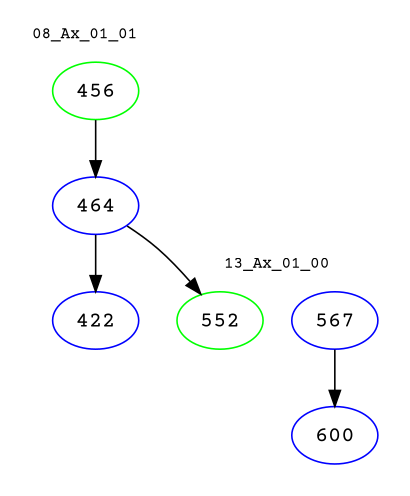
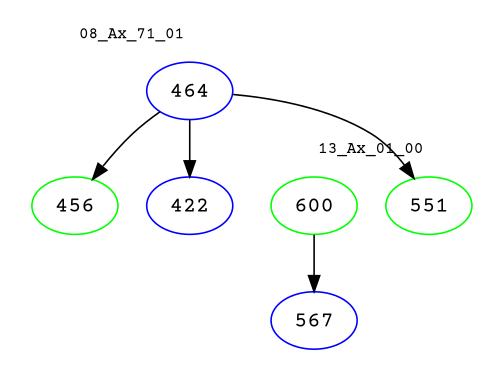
cluster "08_Ax_01_01": label "08_Ax_01_01" -> "08_Ax_71_01"
edge "456" -> "464": reversed
node "552": label "552" -> "551"
edge "567" -> "600": reversed
node "600": color blue -> green
